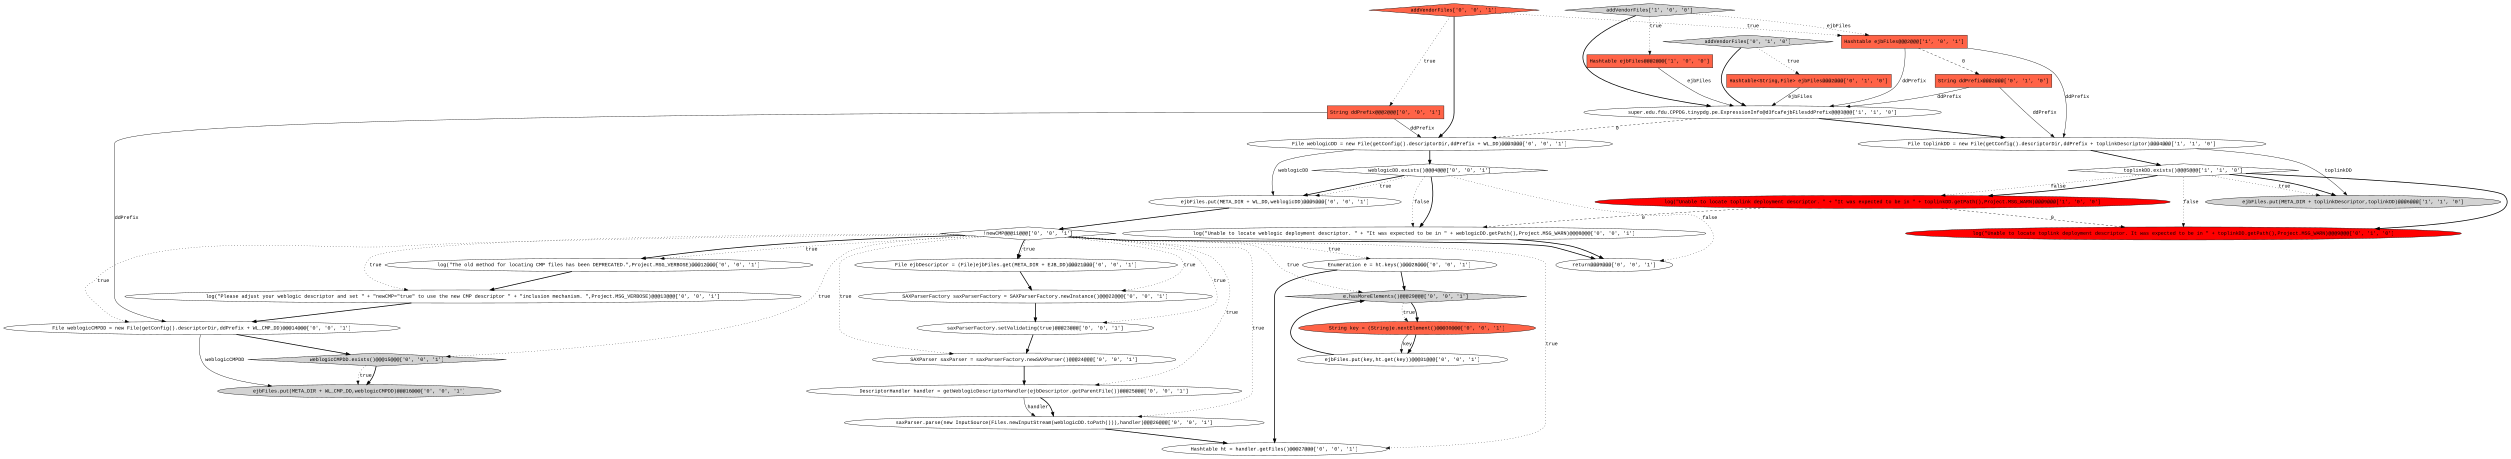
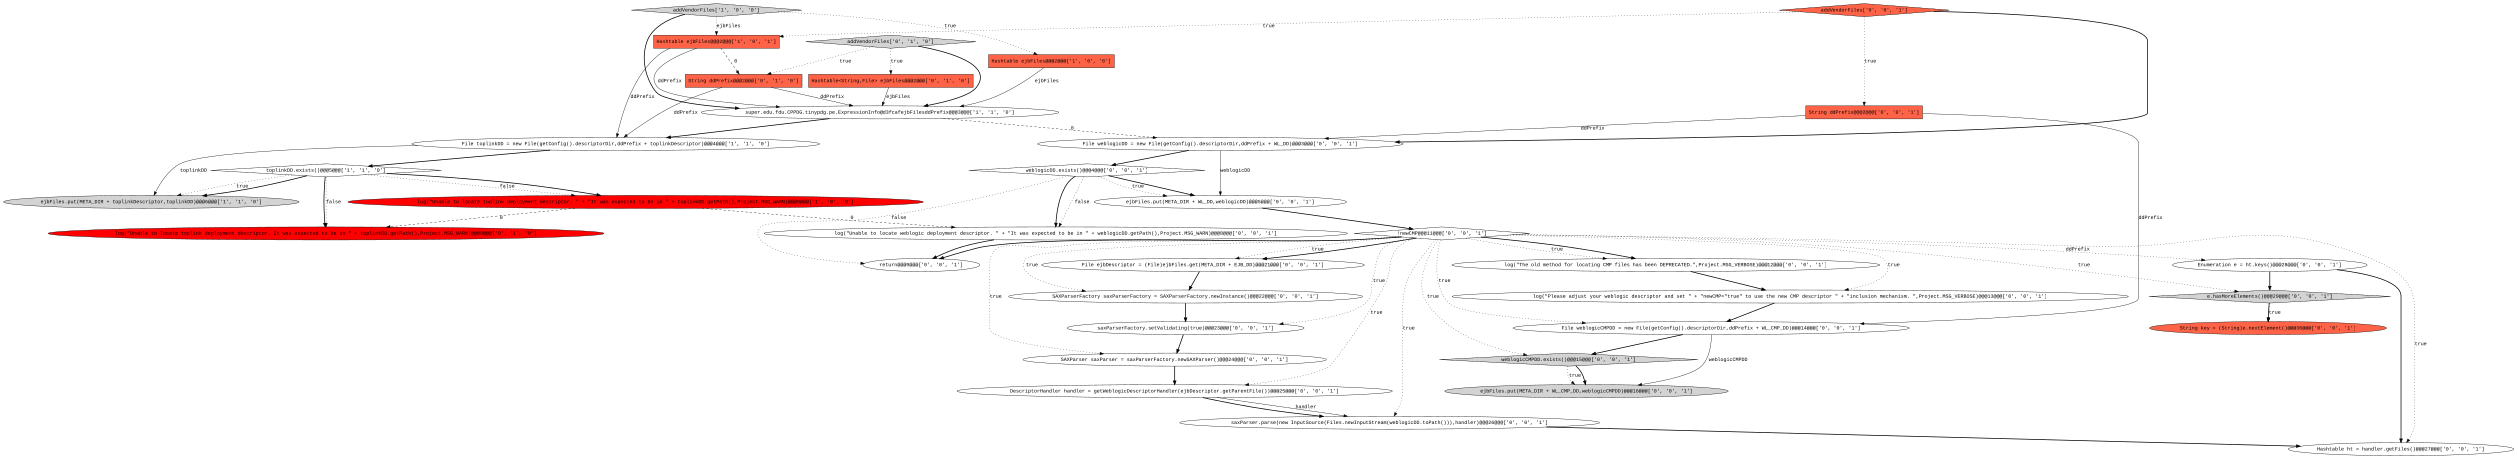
edge "addVendorFiles['0', '1', '0']" -> "String ddPrefix@@@2@@@['0', '1', '0']": added, label "true"
edge "!newCMP@@@11@@@['0', '0', '1']" -> "Enumeration e = ht.keys()@@@28@@@['0', '0', '1']": label "true" -> "ddPrefix"
node "ejbFiles.put(key,ht.get(key))@@@31@@@['0', '0', '1']": removed
